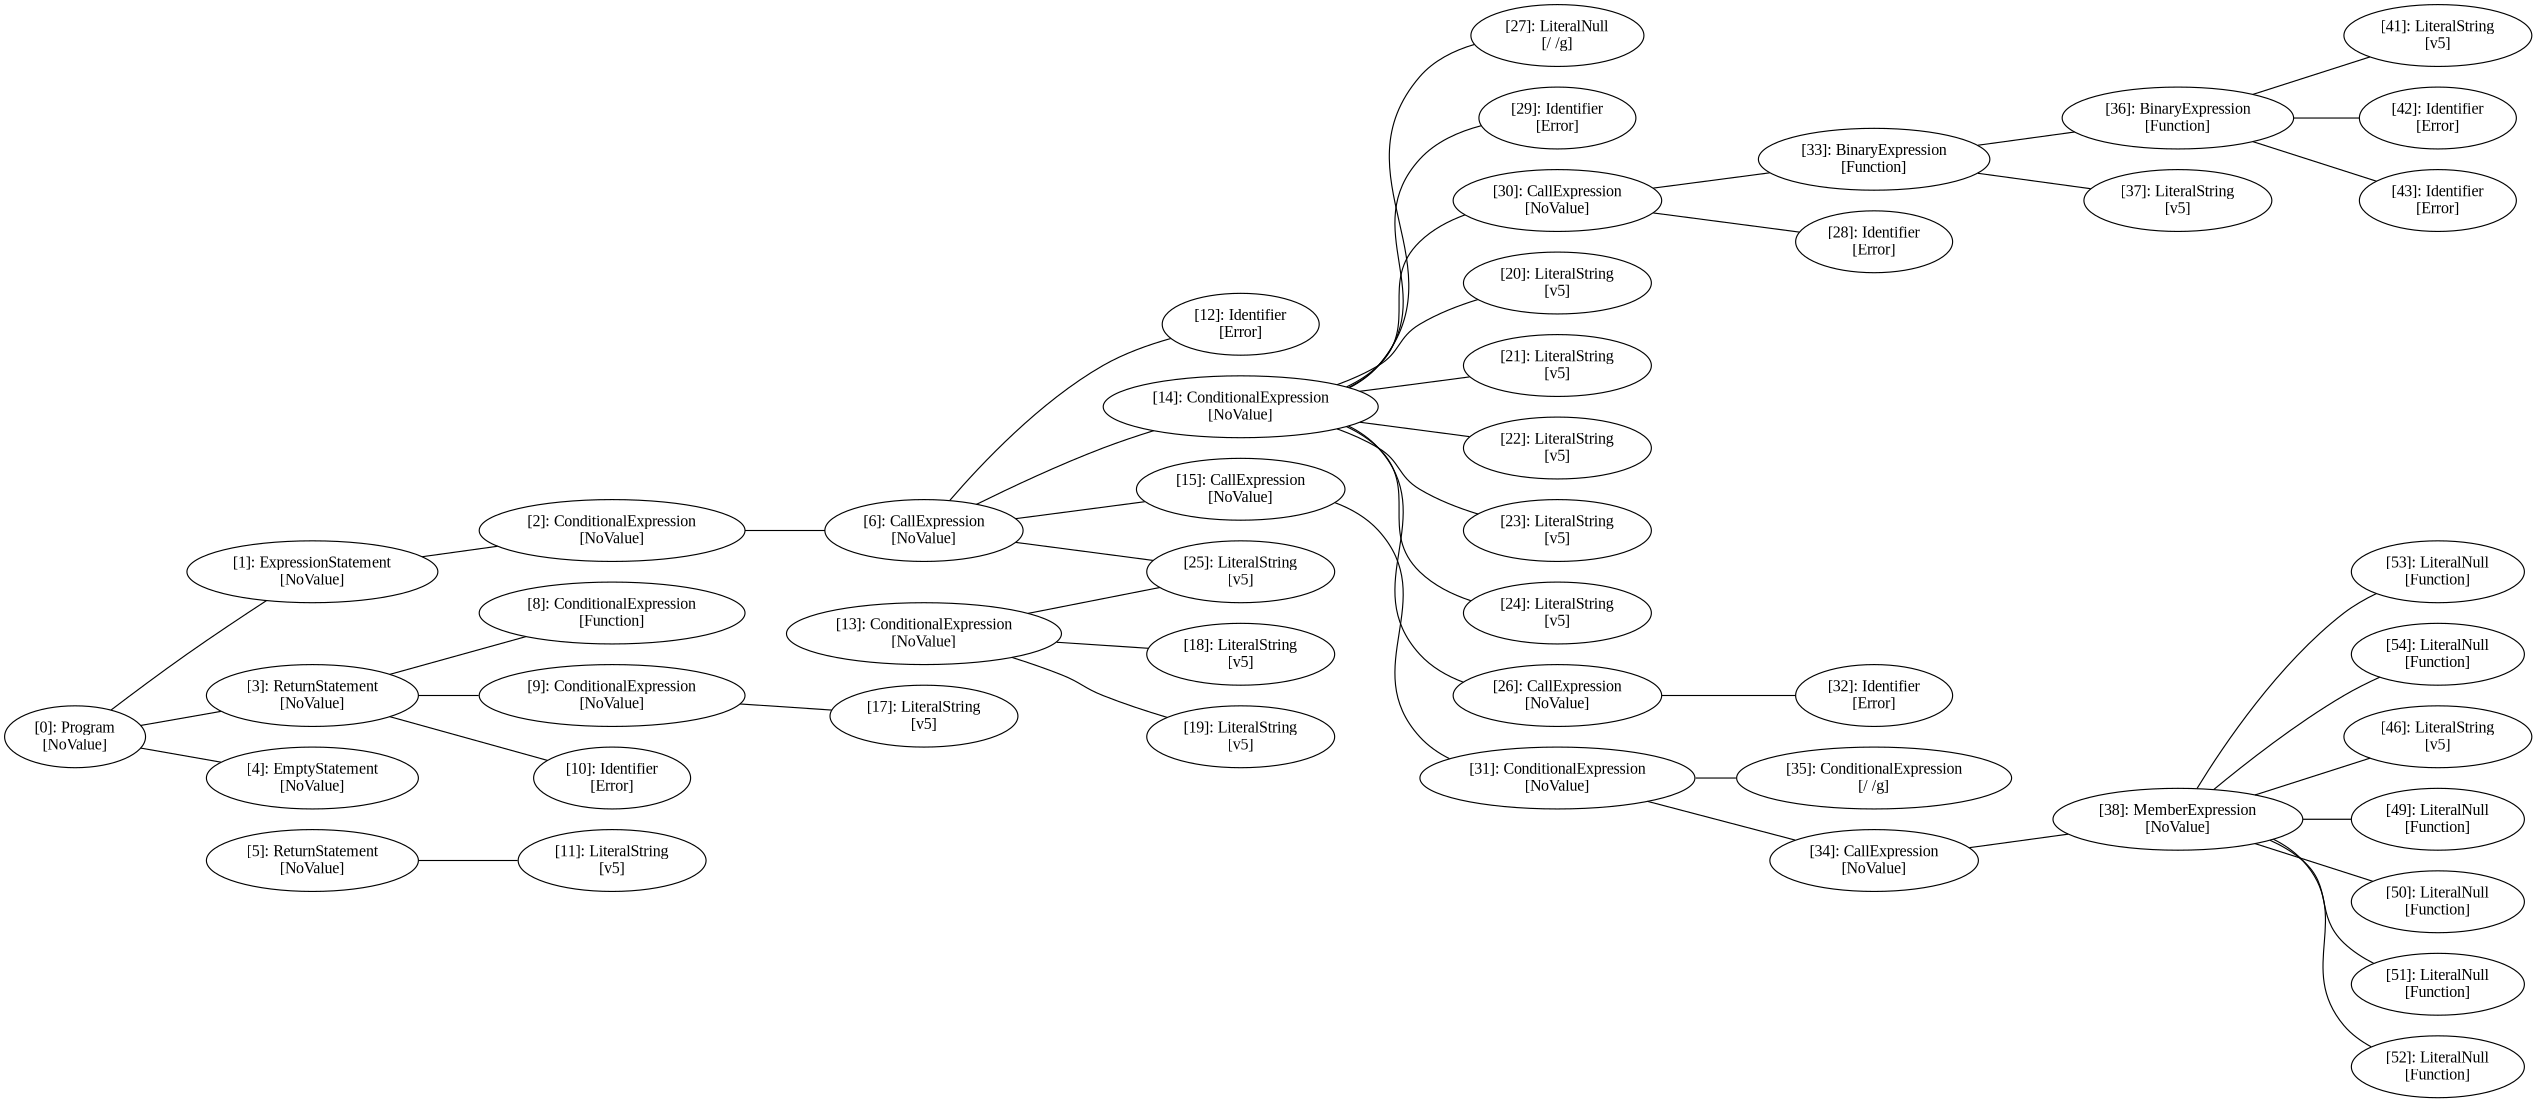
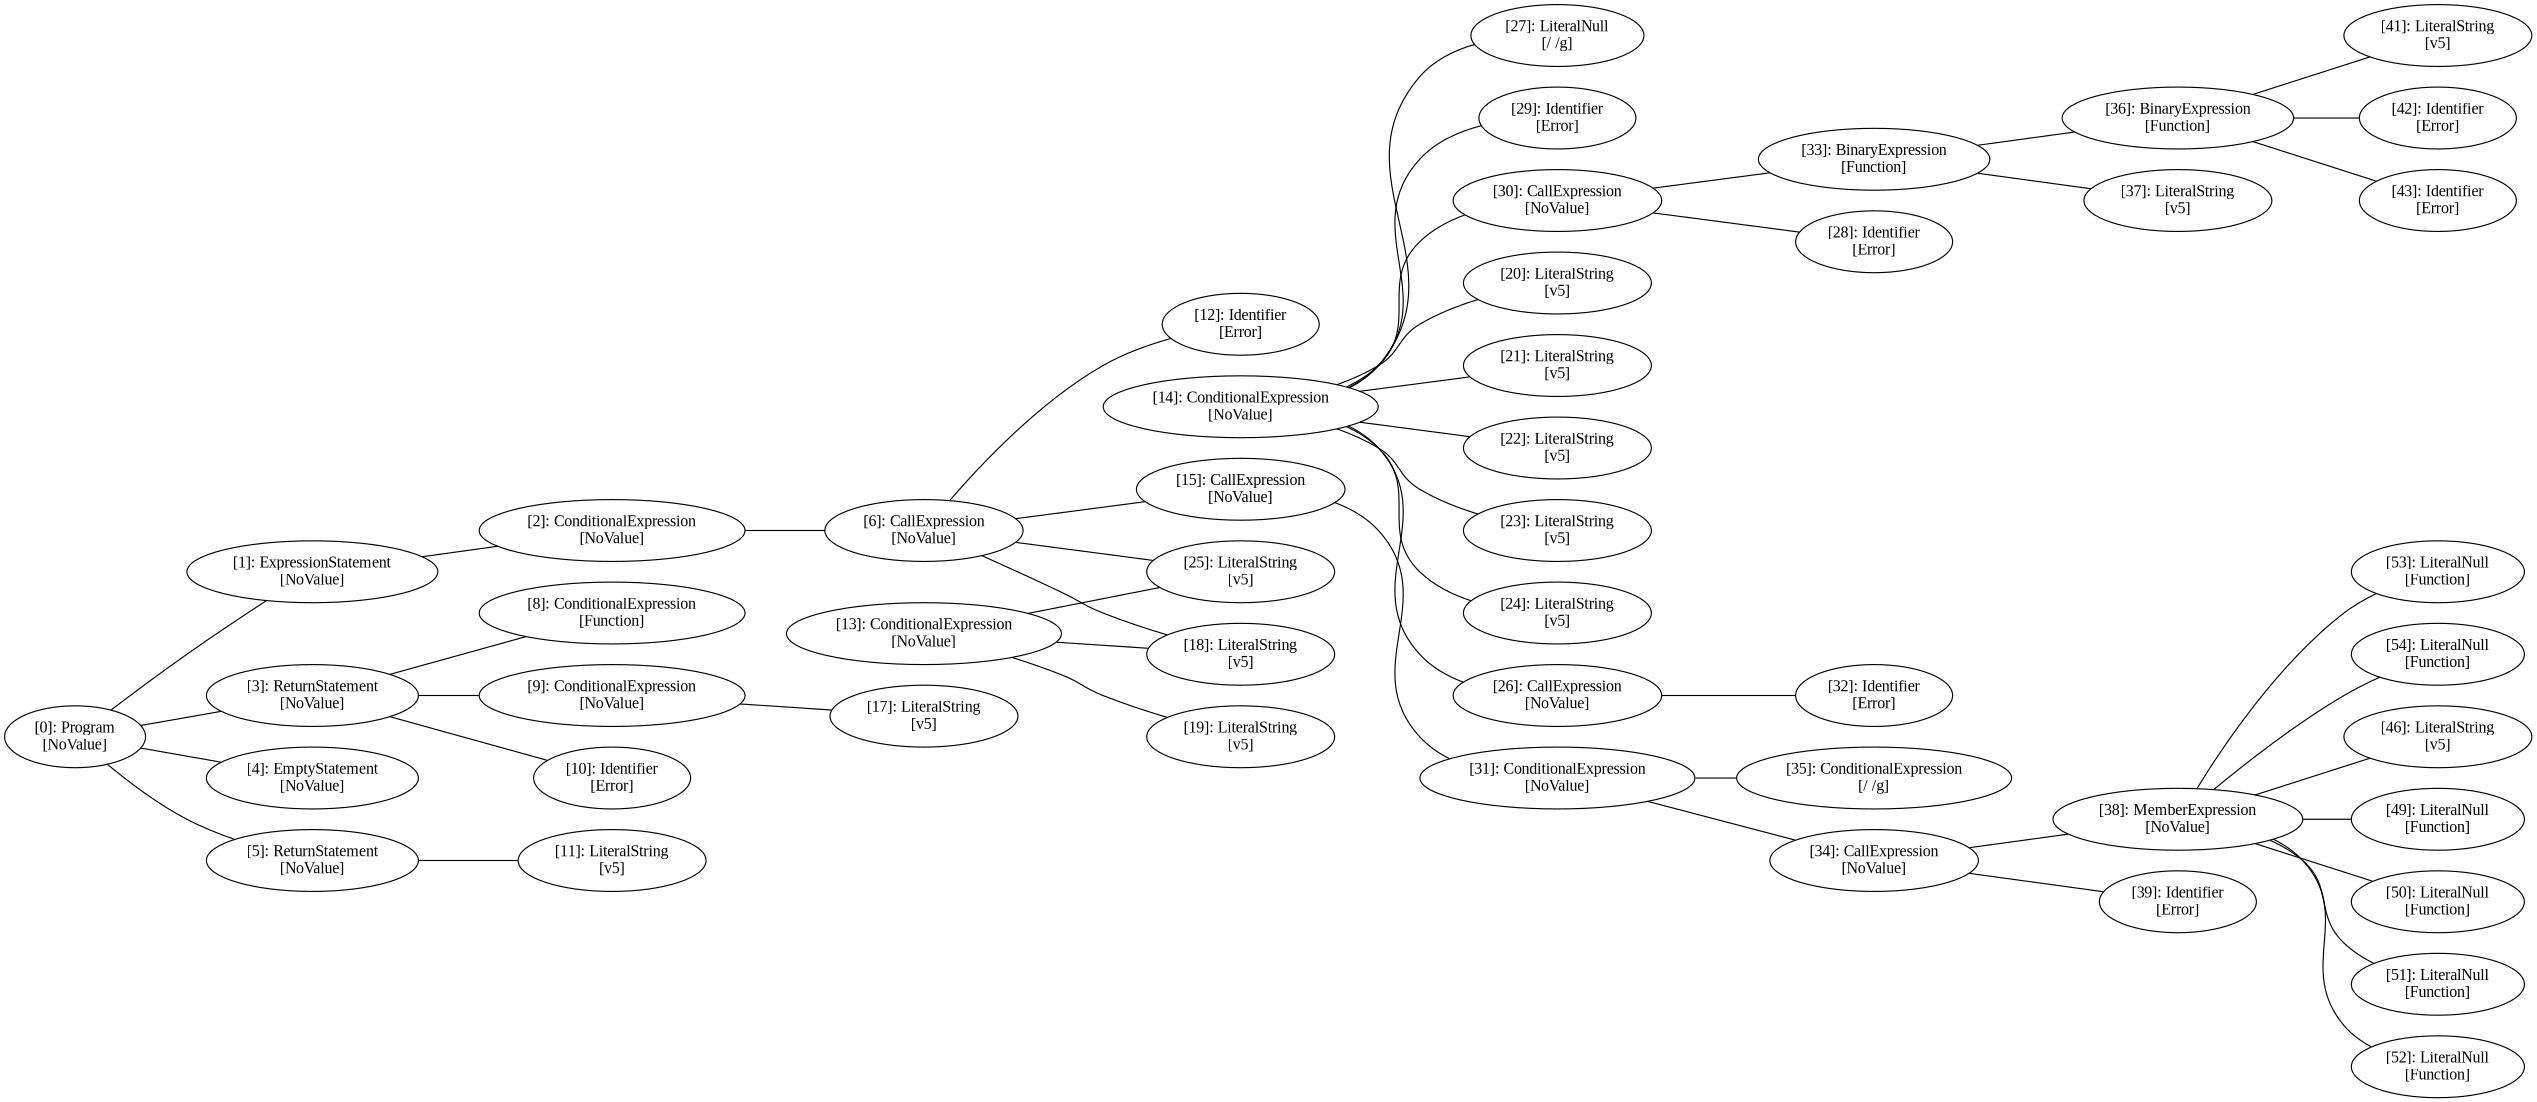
edge "[14]: ConditionalExpression [NoValue]" -- "[6]: CallExpression [NoValue]": now "[18]: LiteralString [v5]" -- "[6]: CallExpression [NoValue]"
edge "[0]: Program [NoValue]" -- "[5]: ReturnStatement [NoValue]": added
node "[39]: Identifier [Error]": added
